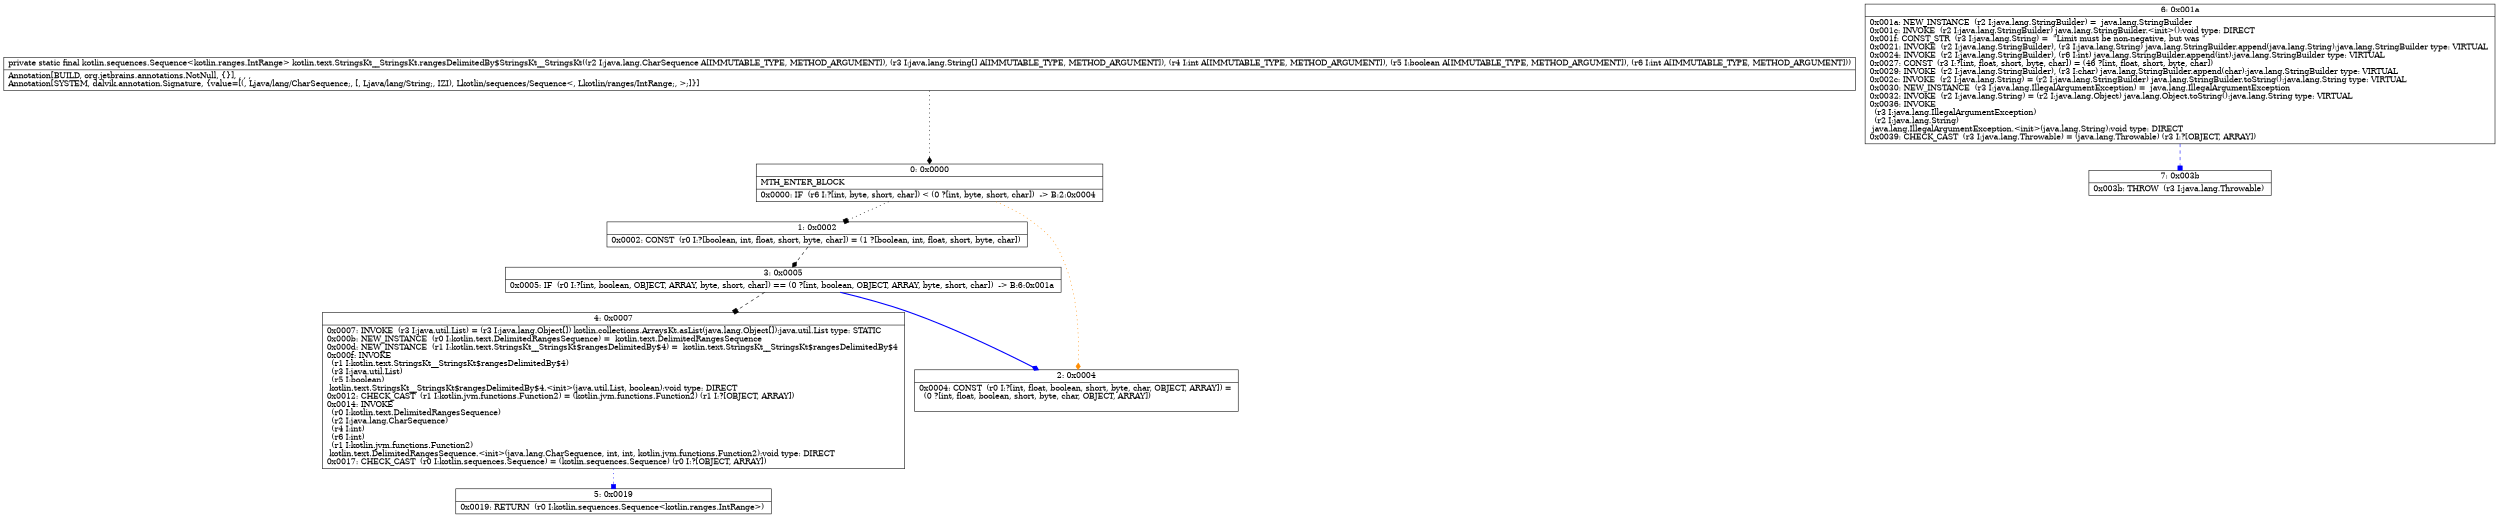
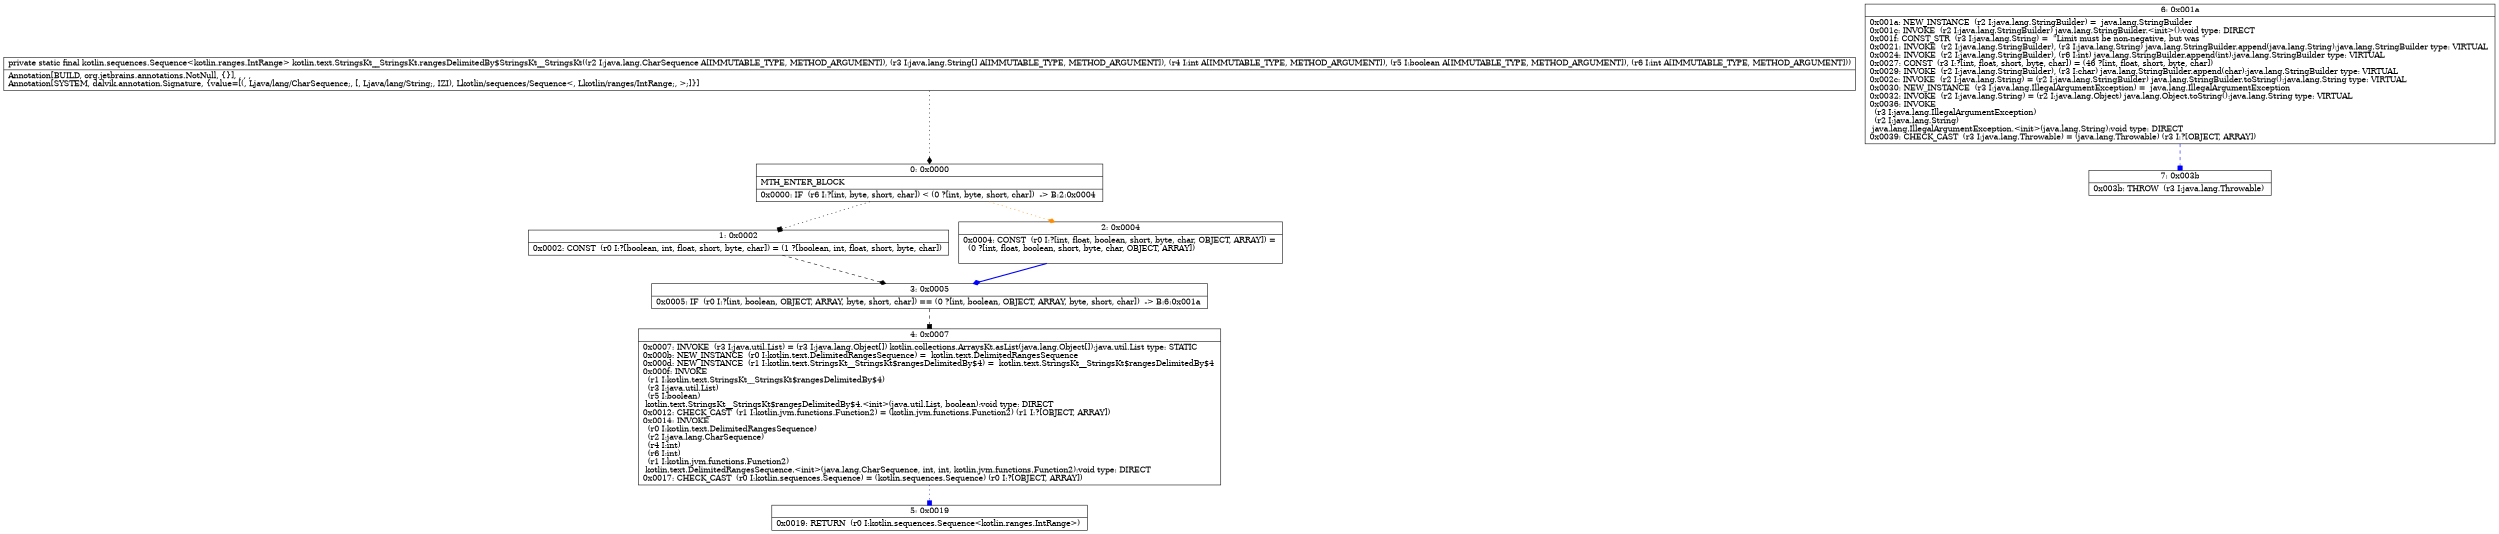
edge "3: 0x0005" -> "2: 0x0004": reversed
